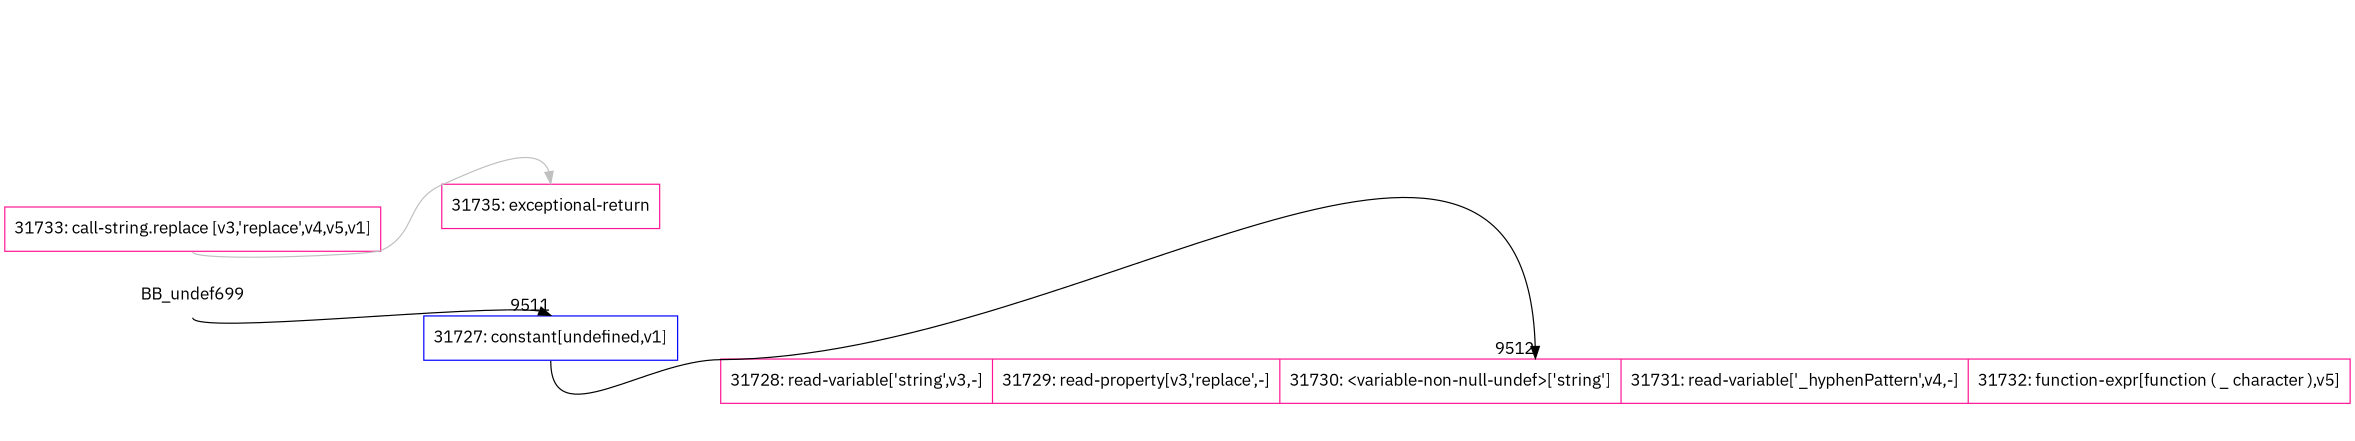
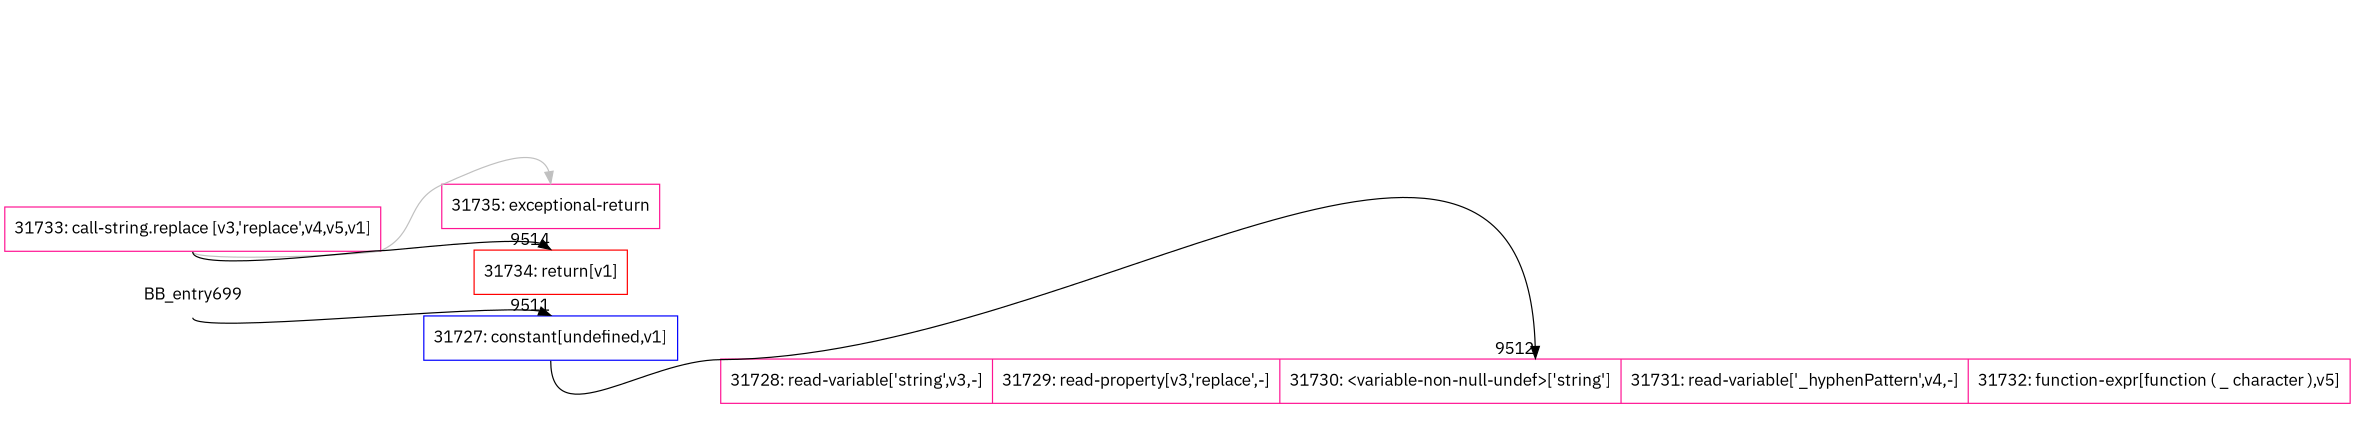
node "31734: return[v1]": added
node "BB_undef699": label "BB_undef699" -> "BB_entry699"
